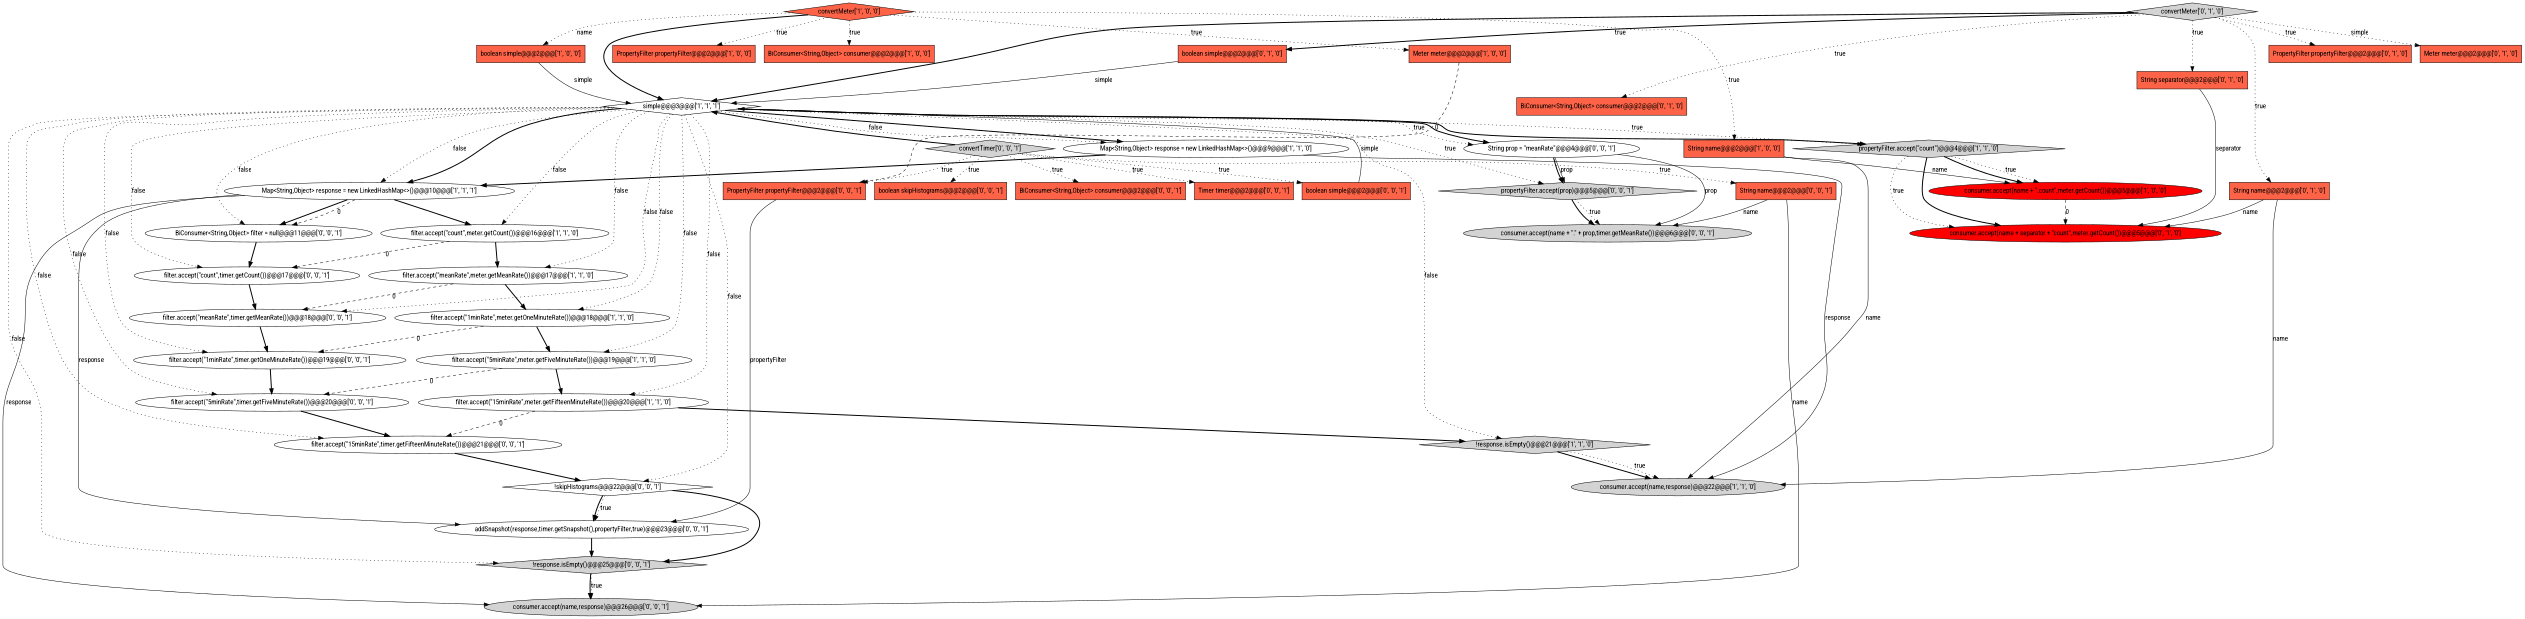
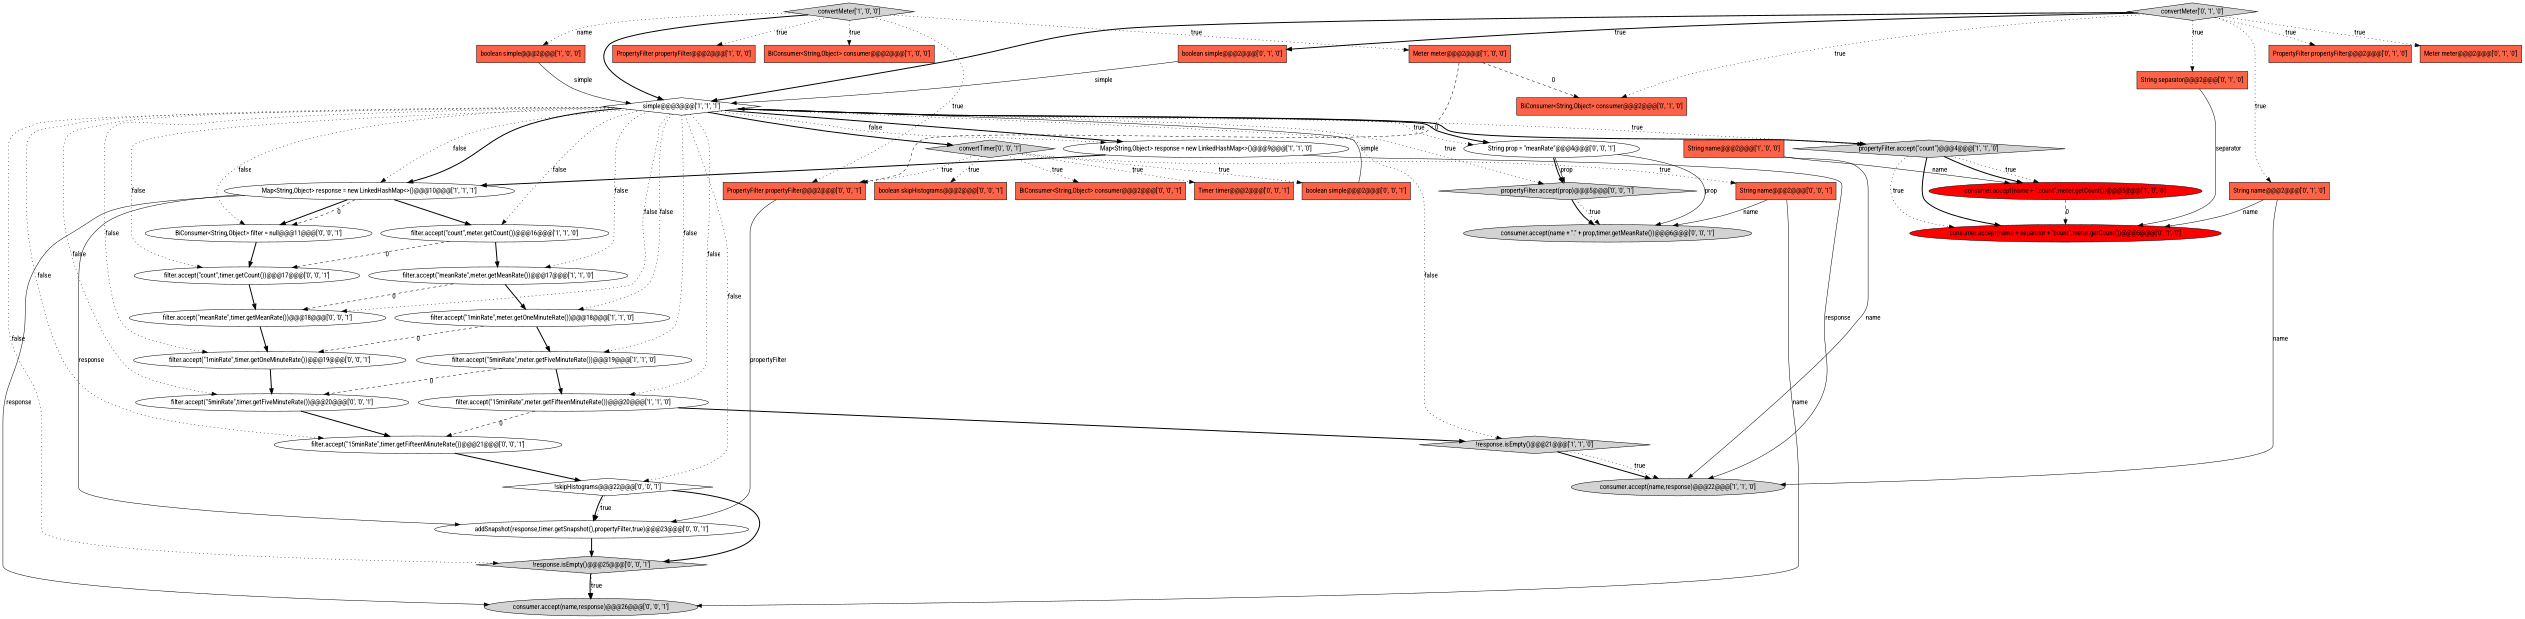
node "convertMeter['1', '0', '0']": fillcolor tomato -> lightgray
edge "convertMeter['1', '0', '0']" -> "String name@@@2@@@['1', '0', '0']": now "convertMeter['1', '0', '0']" -> "PropertyFilter propertyFilter@@@2@@@['0', '0', '1']"
edge "convertMeter['0', '1', '0']" -> "Meter meter@@@2@@@['0', '1', '0']": label "simple" -> "true"
edge "Meter meter@@@2@@@['1', '0', '0']" -> "BiConsumer<String,Object> consumer@@@2@@@['0', '1', '0']": added, label "0"
edge "convertTimer['0', '0', '1']" -> "simple@@@3@@@['1', '1', '1']": reversed
